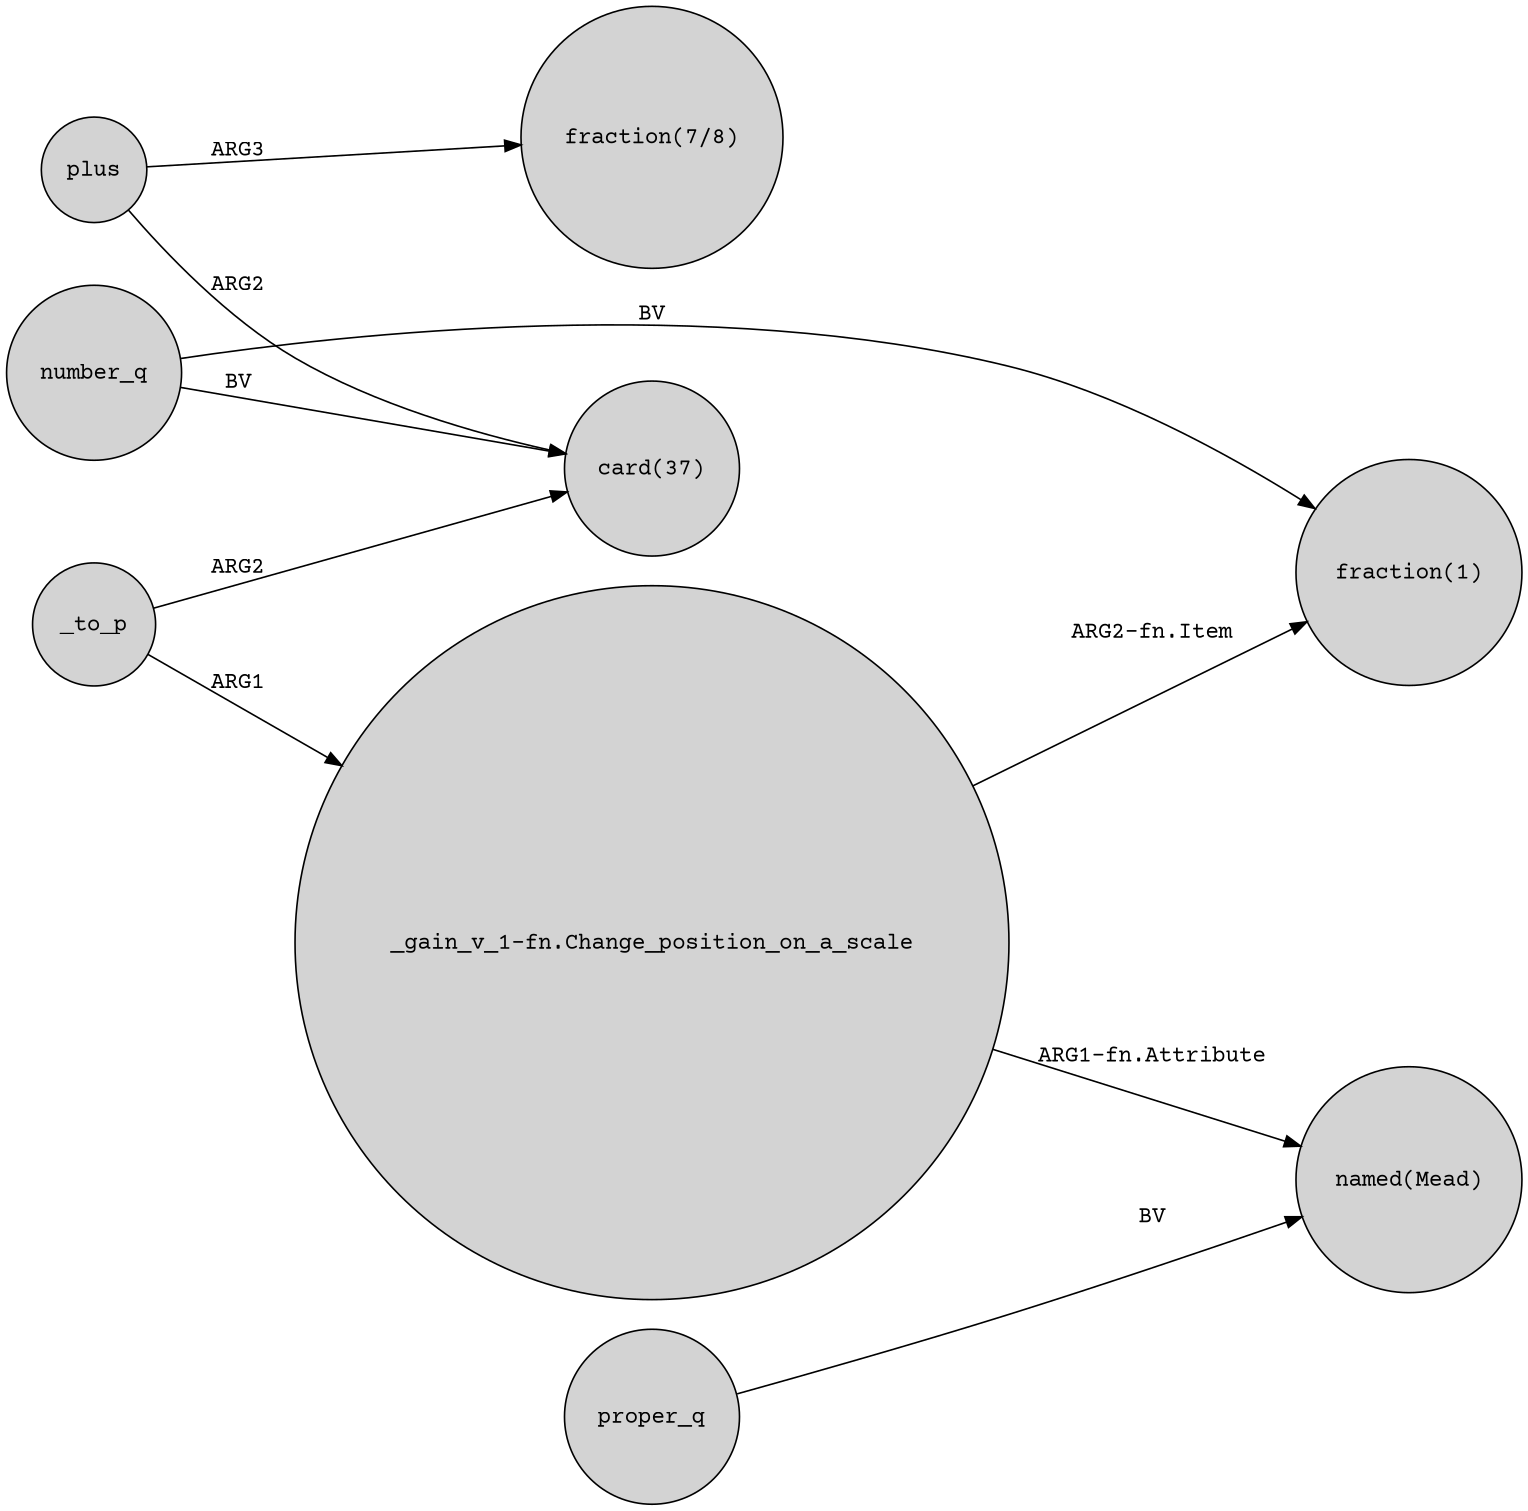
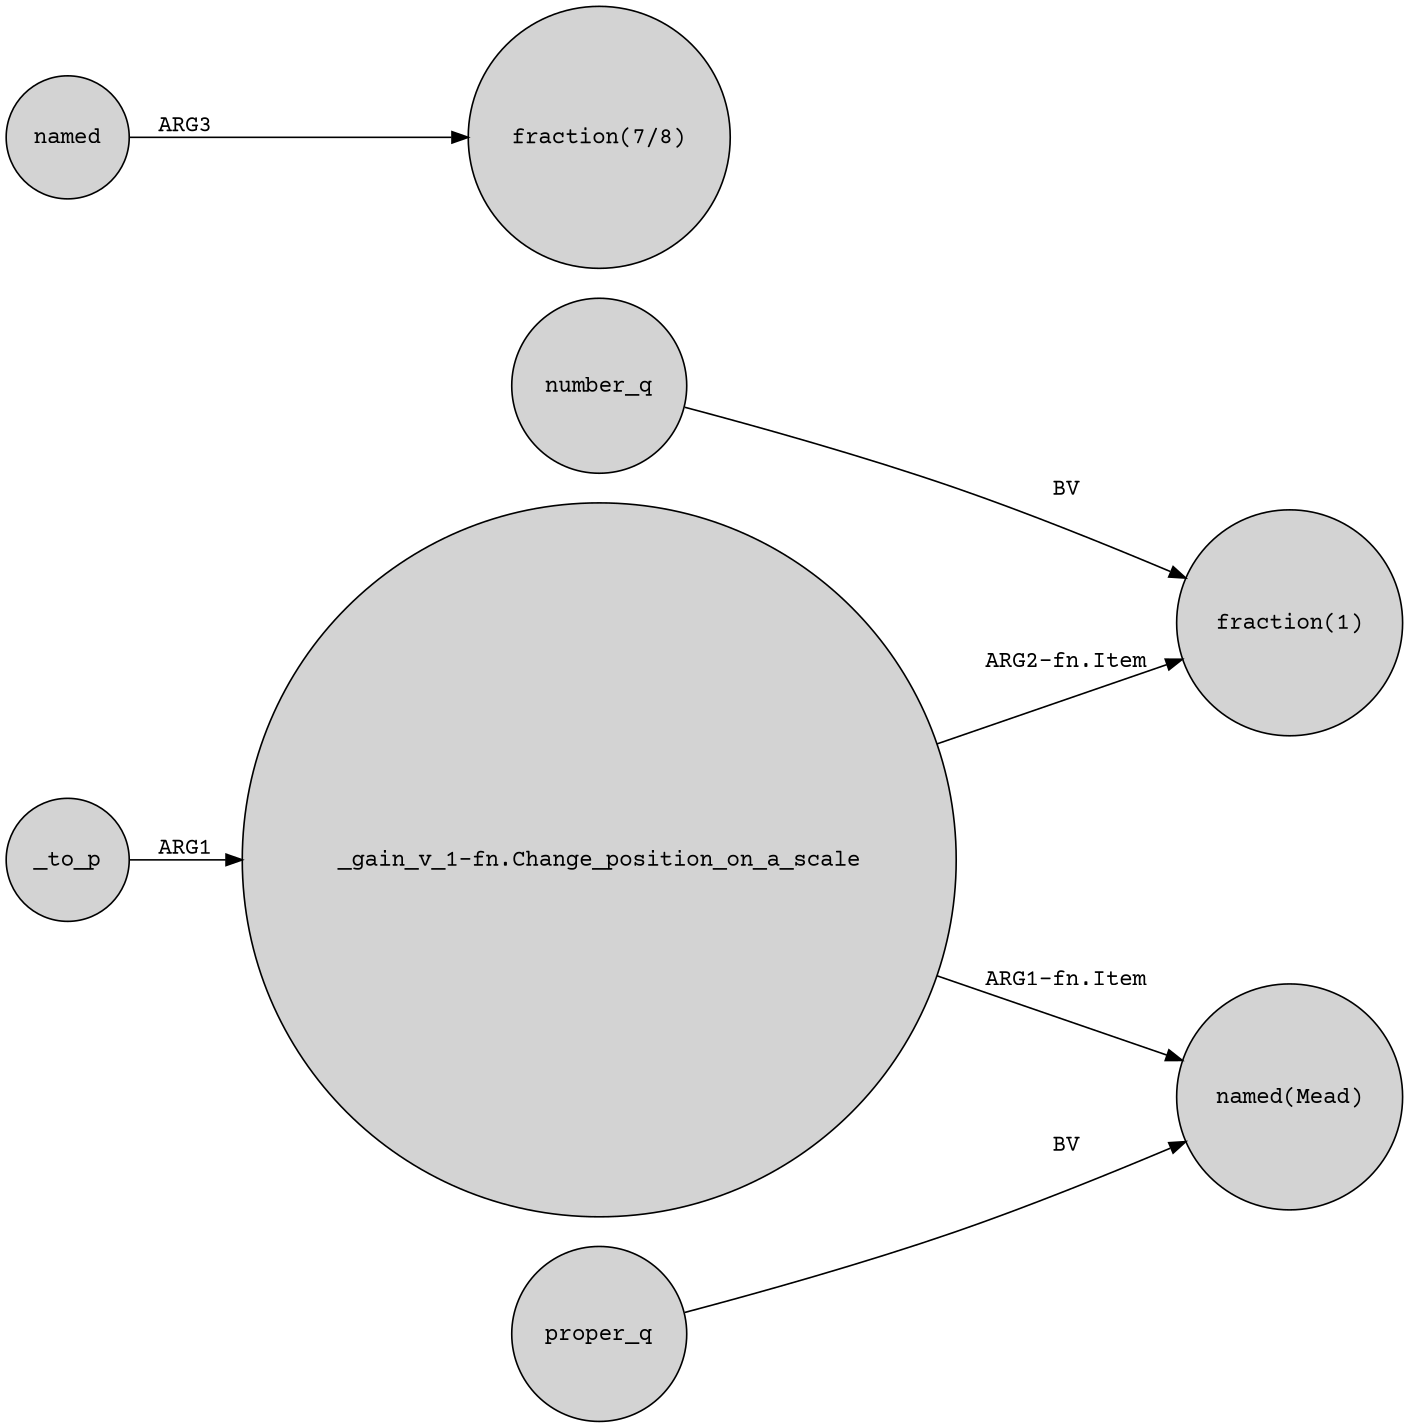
node "plus": label "plus" -> "named"
node "card(37)": removed
edge "_gain_v_1-fn.Change_position_on_a_scale" -> "named(Mead)": label "ARG1-fn.Attribute" -> "ARG1-fn.Item"
